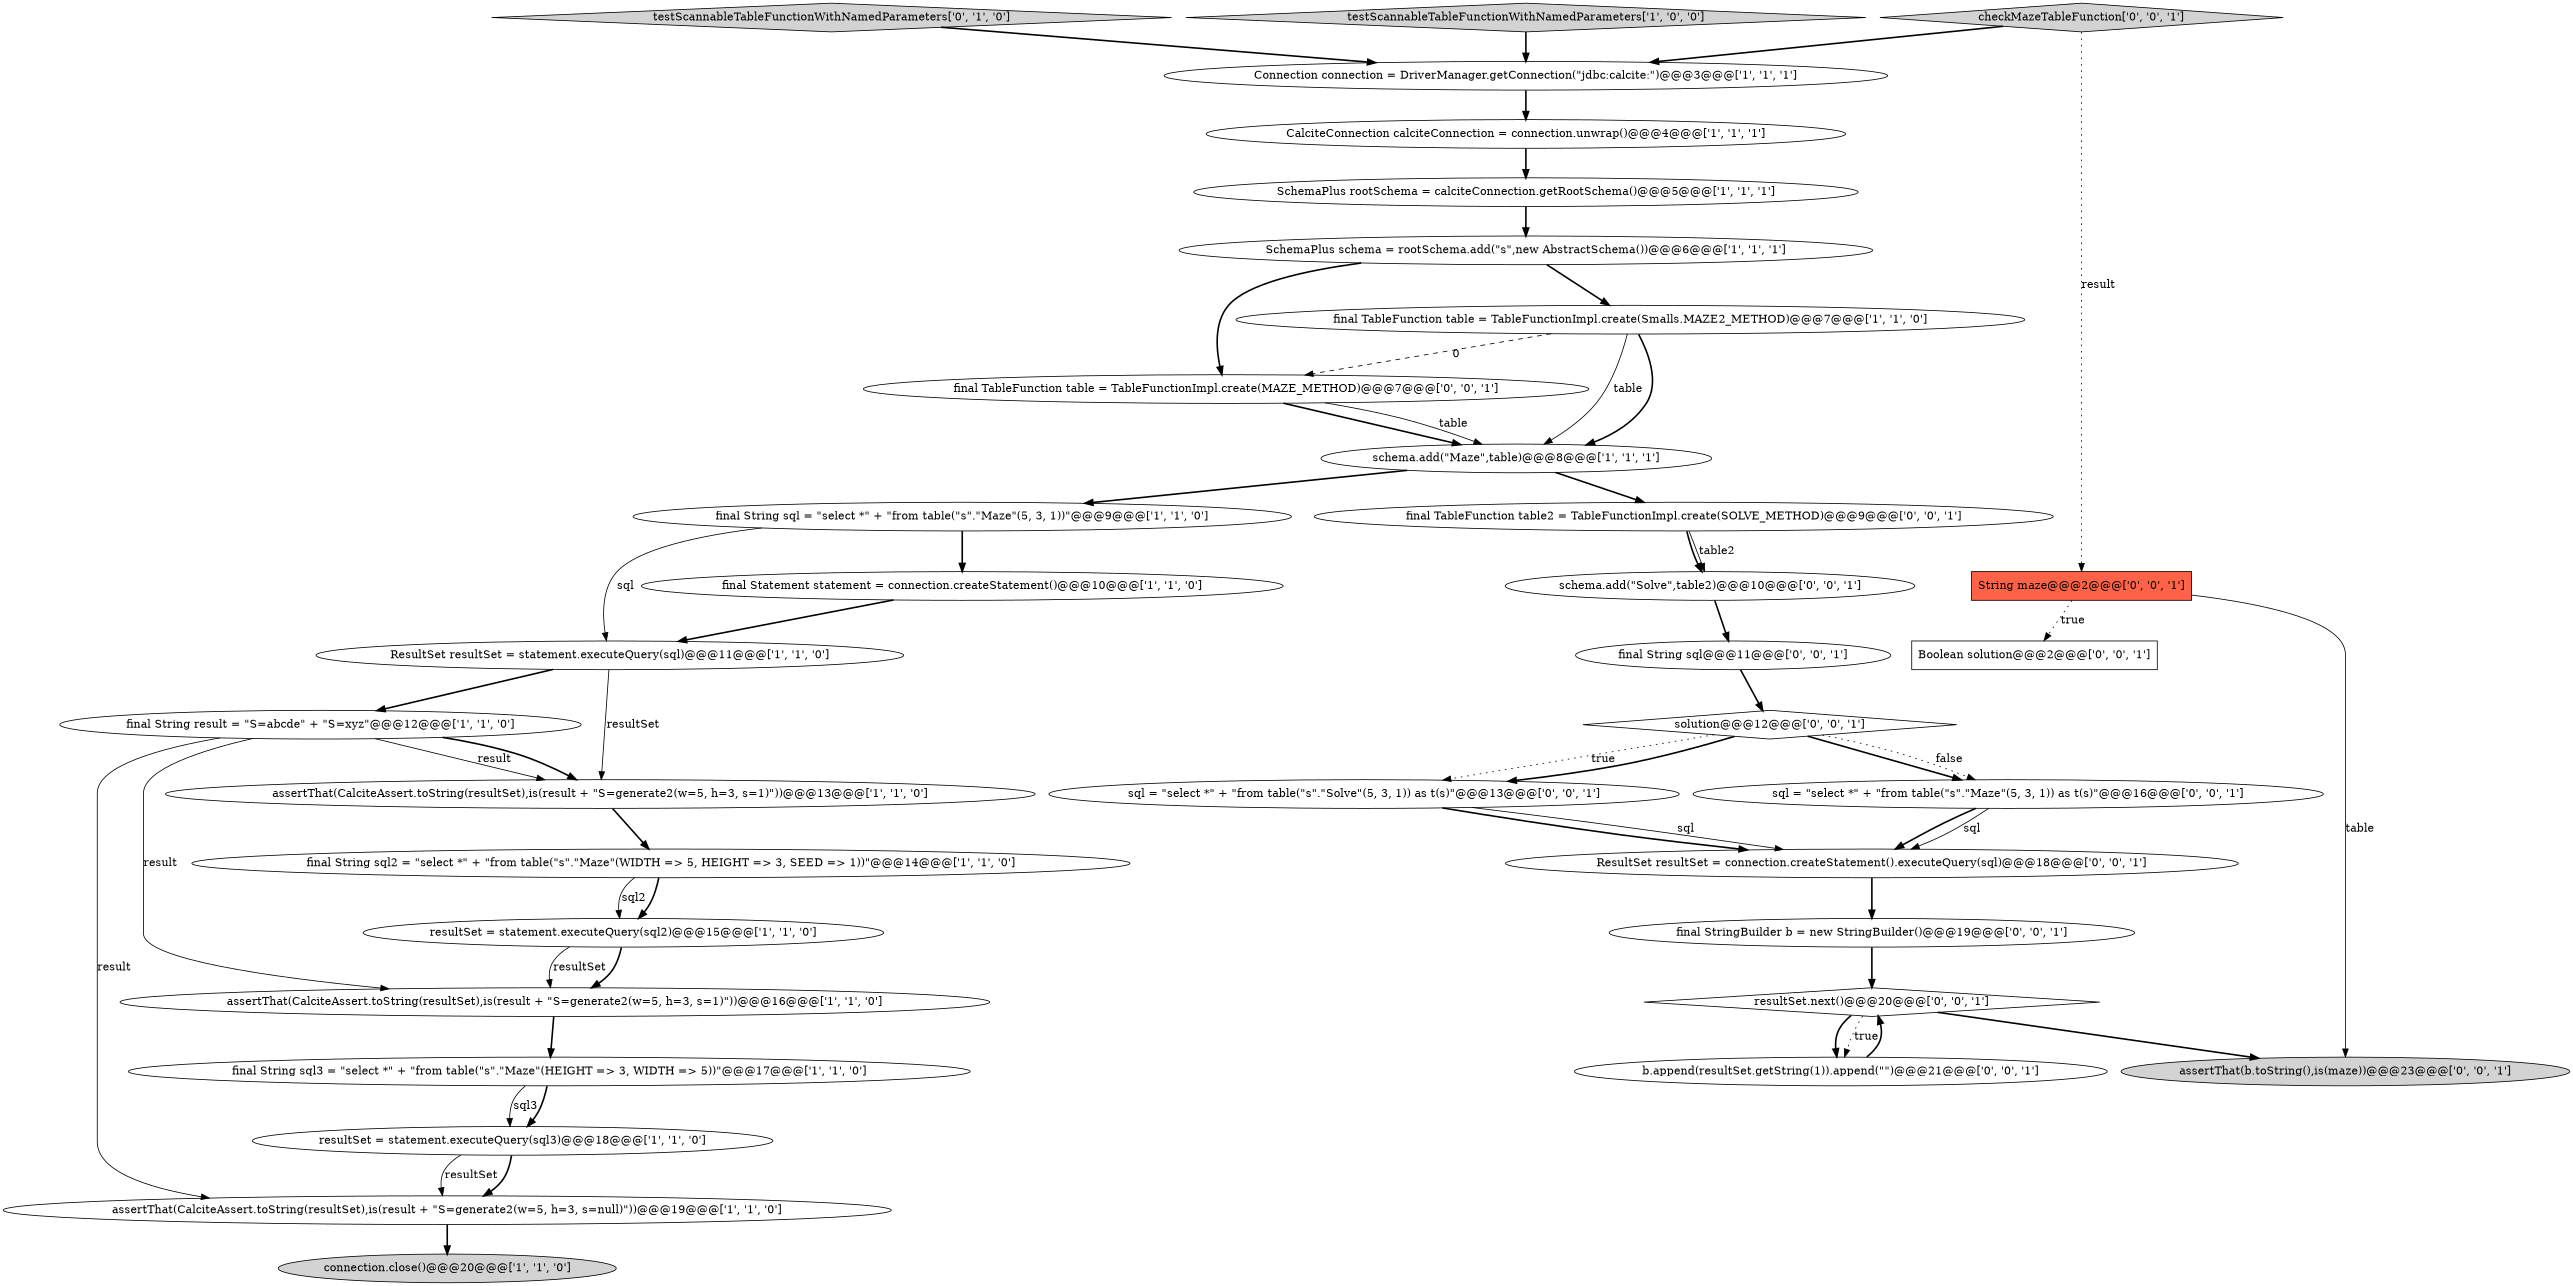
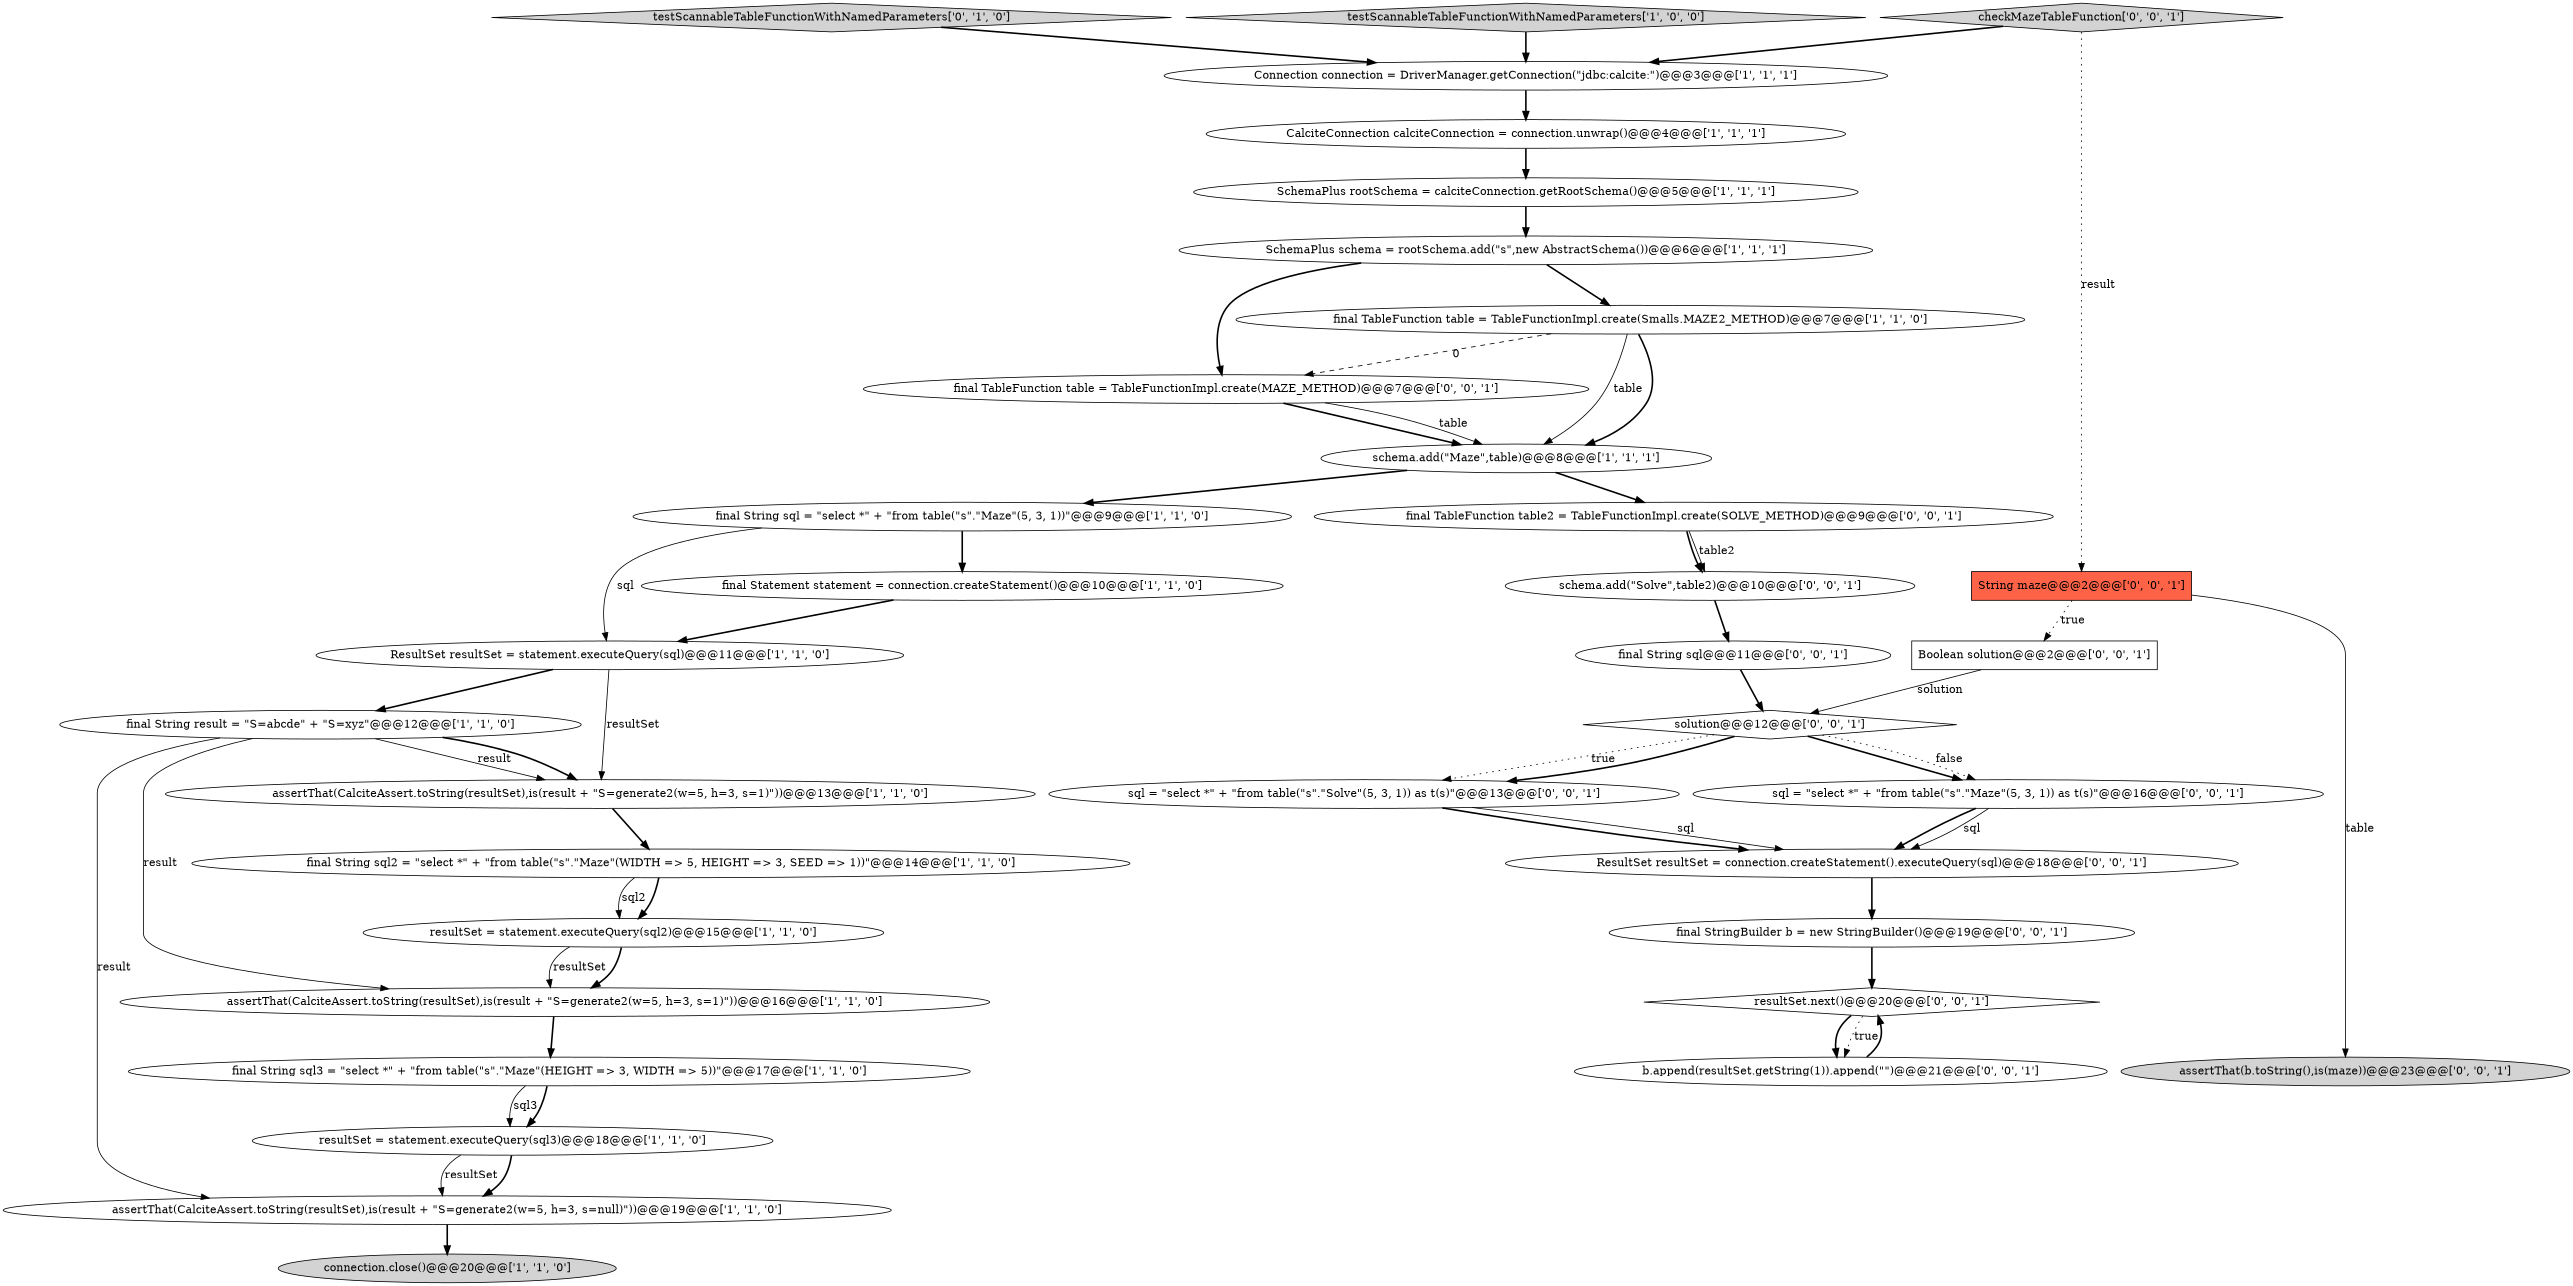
edge "Boolean solution@@@2@@@['0', '0', '1']" -> "solution@@@12@@@['0', '0', '1']": added, label "solution"
edge "resultSet.next()@@@20@@@['0', '0', '1']" -> "assertThat(b.toString(),is(maze))@@@23@@@['0', '0', '1']": removed
